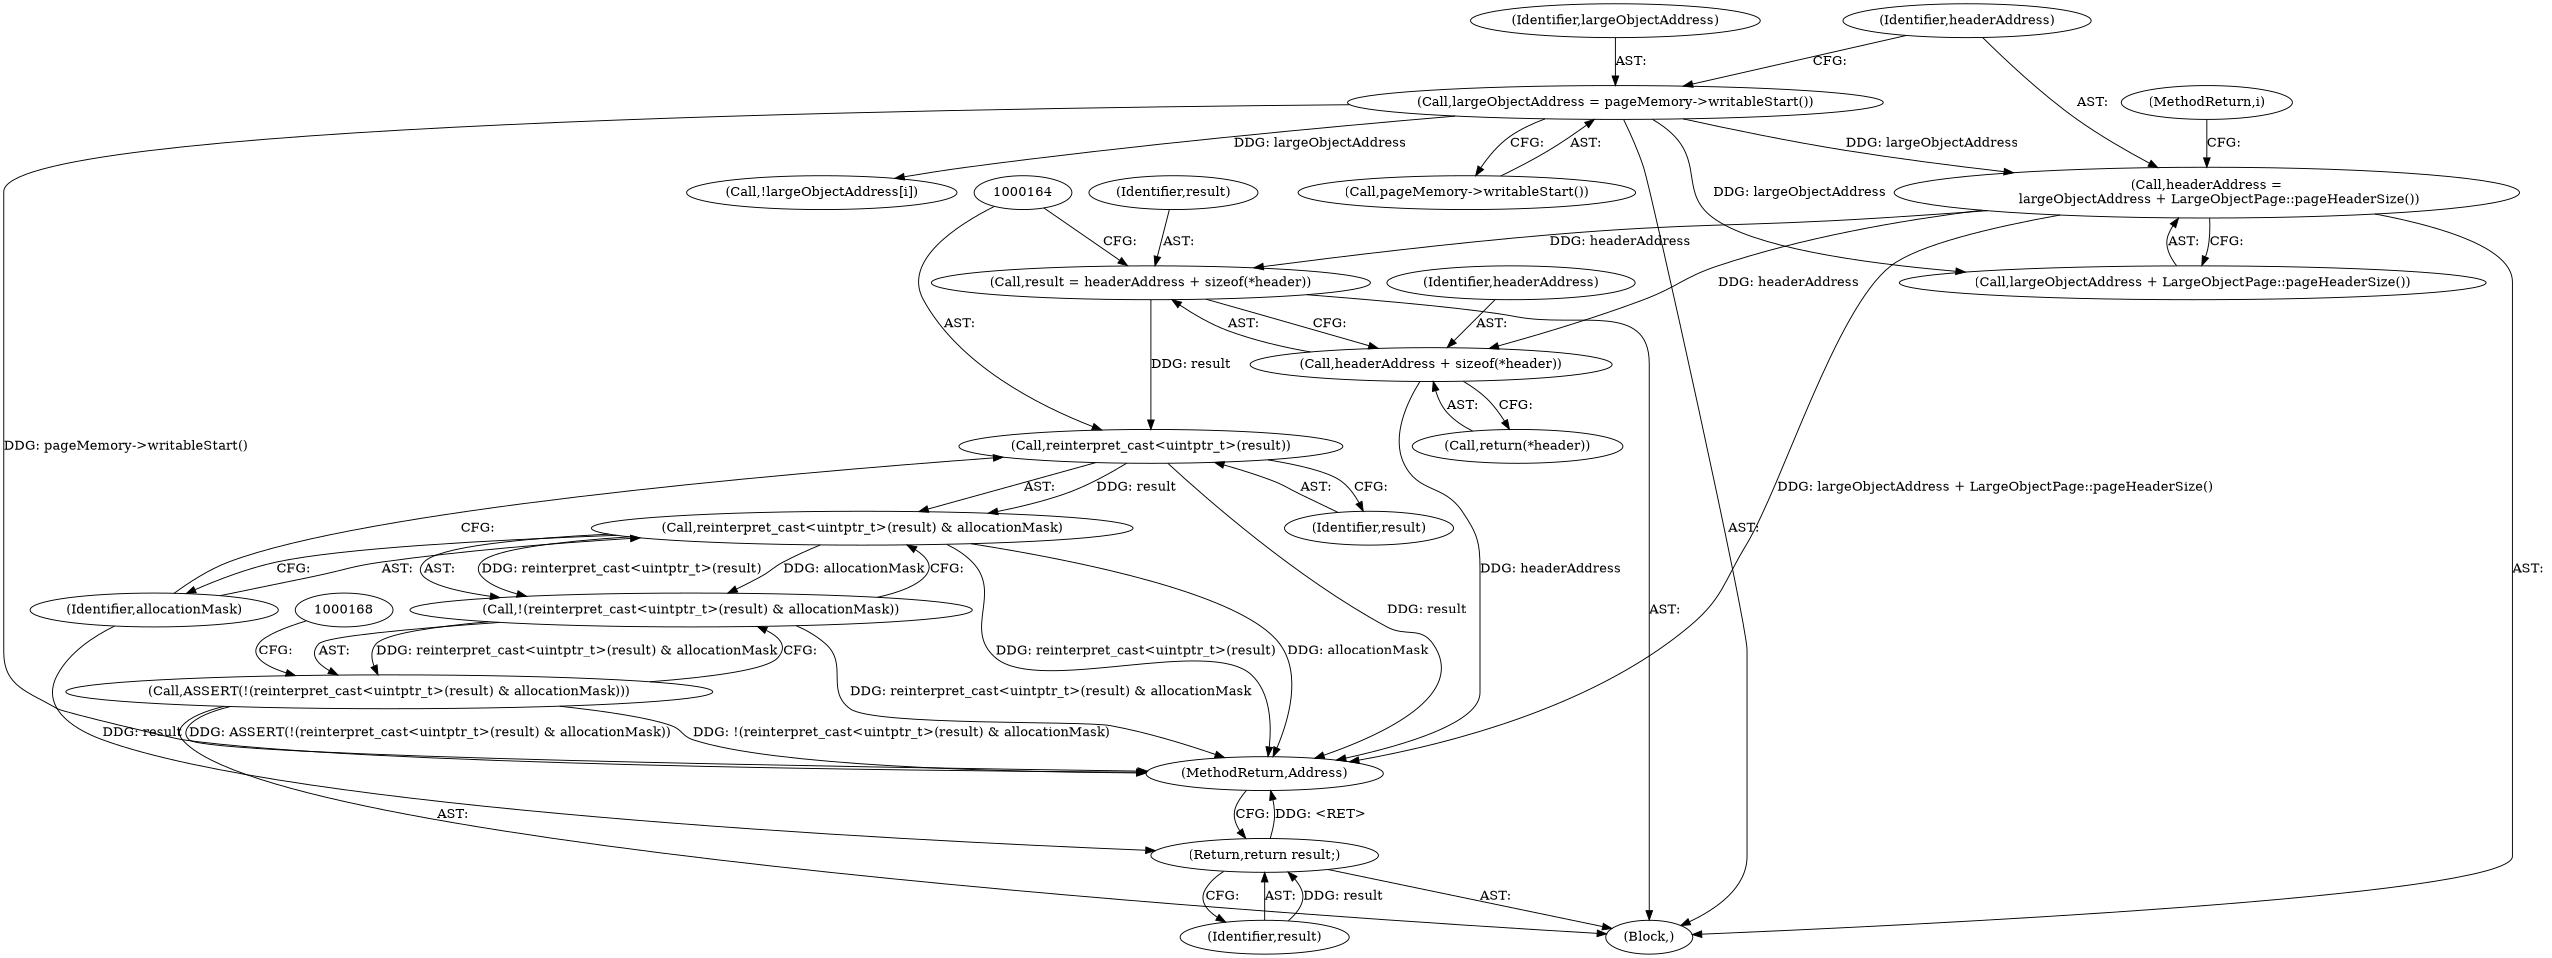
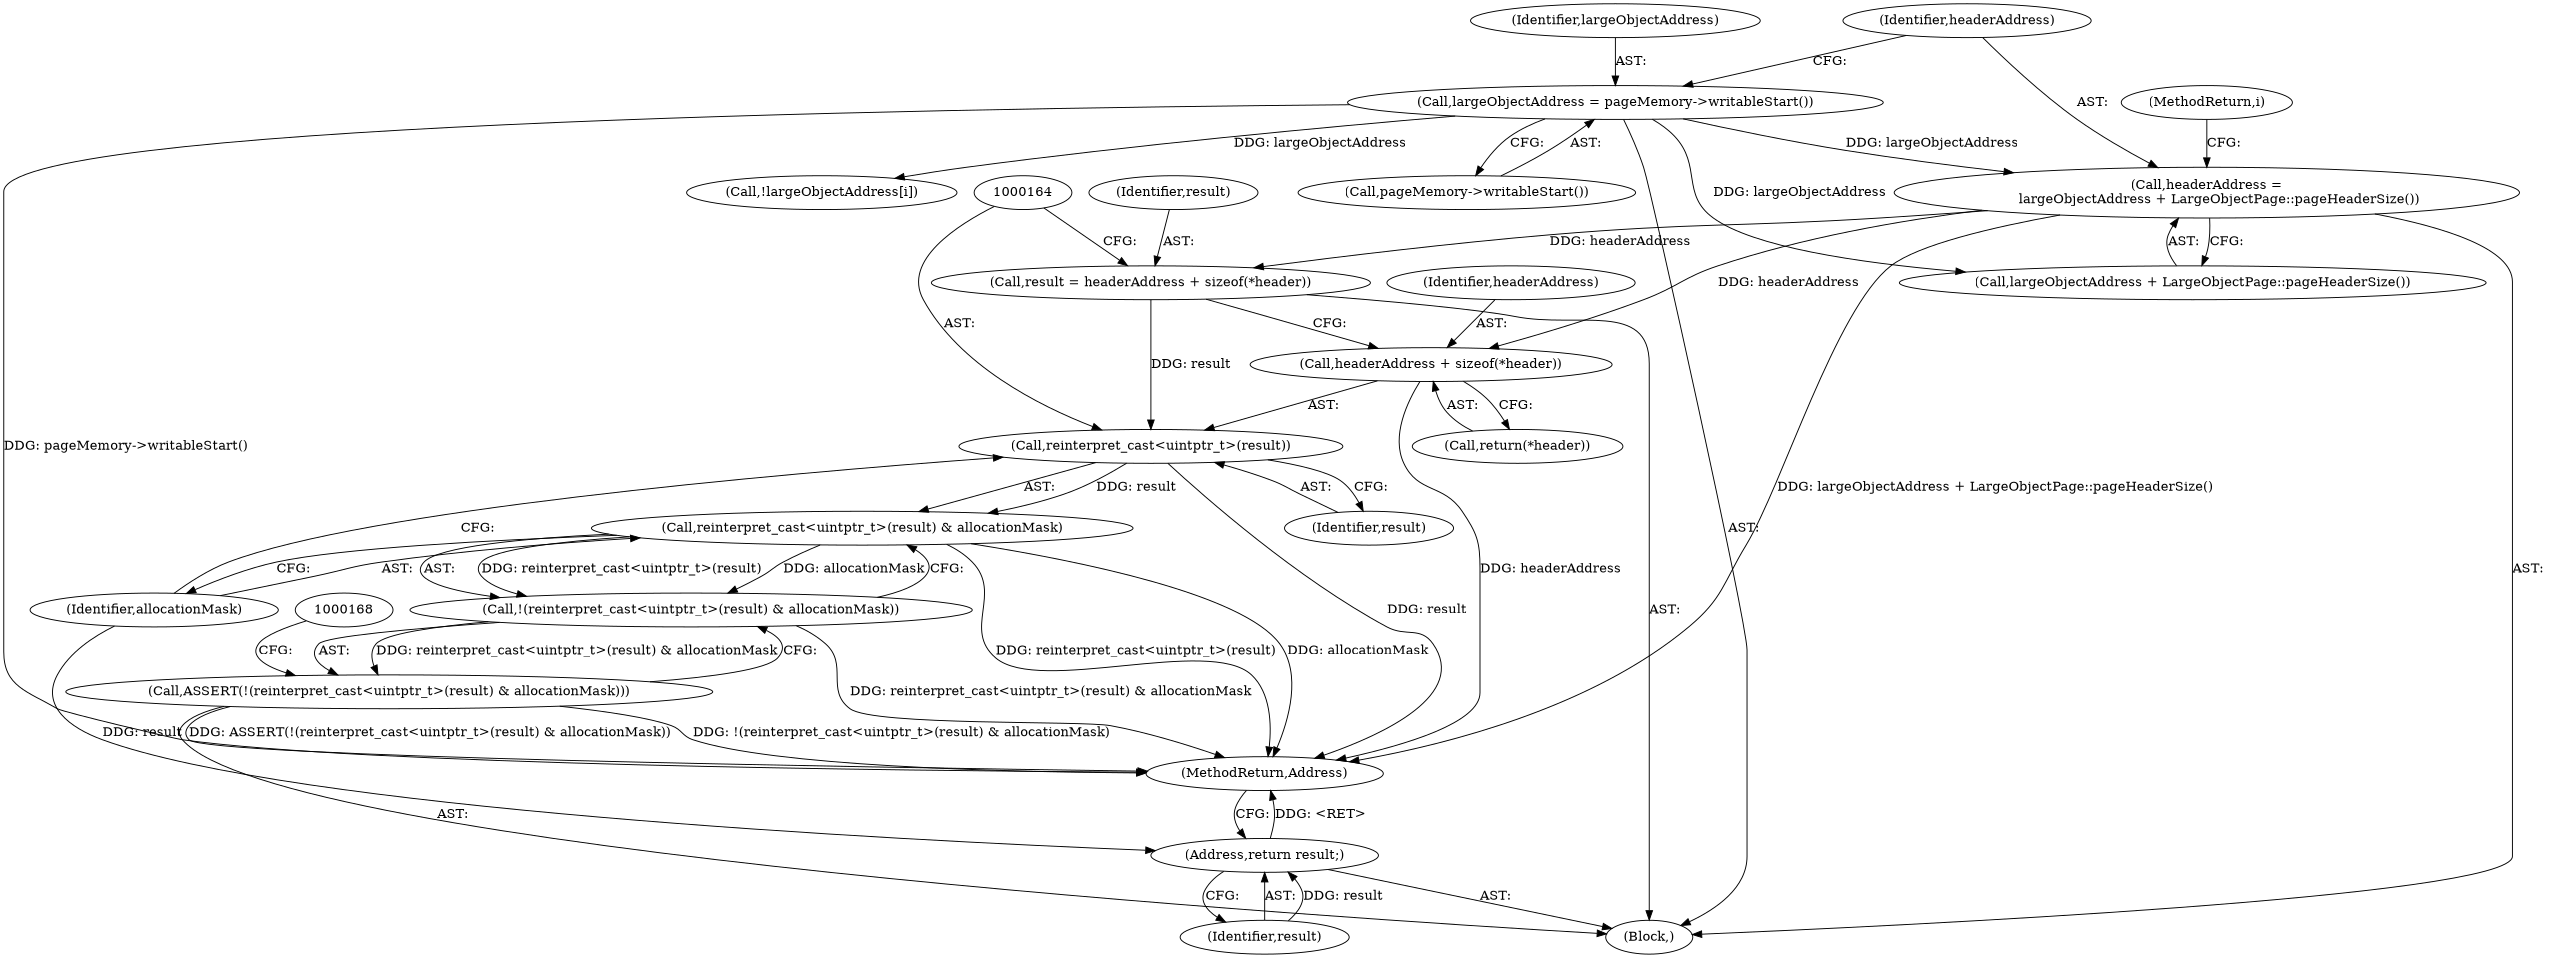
edge "(Call,headerAddress + sizeof(*header))" -> "(Call,result = headerAddress + sizeof(*header))": now "(Call,headerAddress + sizeof(*header))" -> "(Call,reinterpret_cast<uintptr_t>(result))"
node "(Return,return result;)": label "(Return,return result;)" -> "(Address,return result;)"
